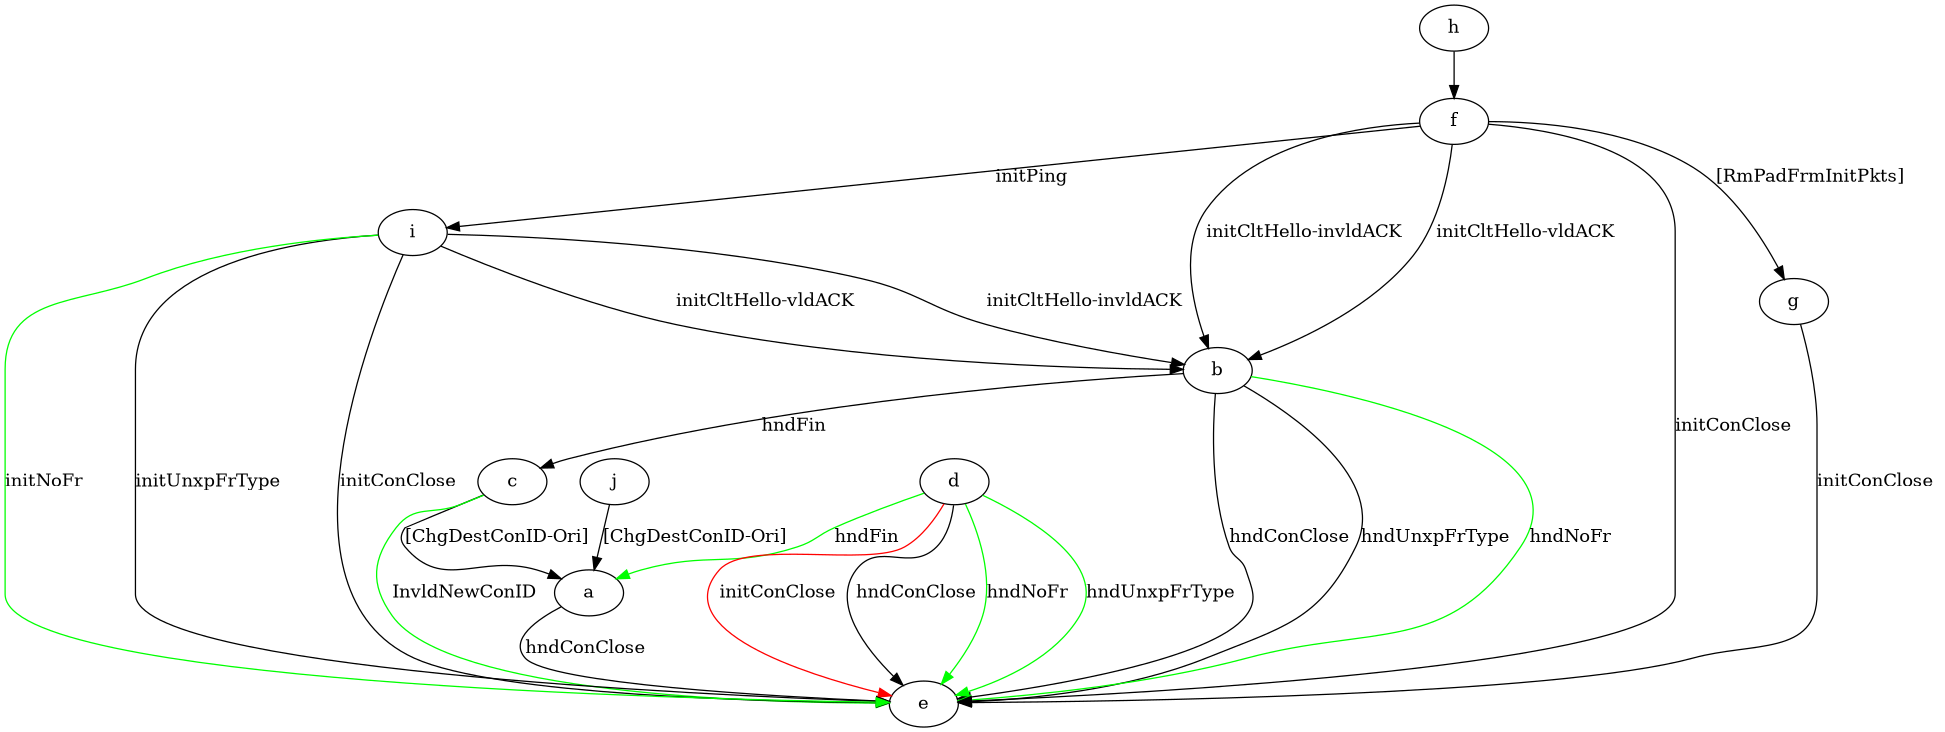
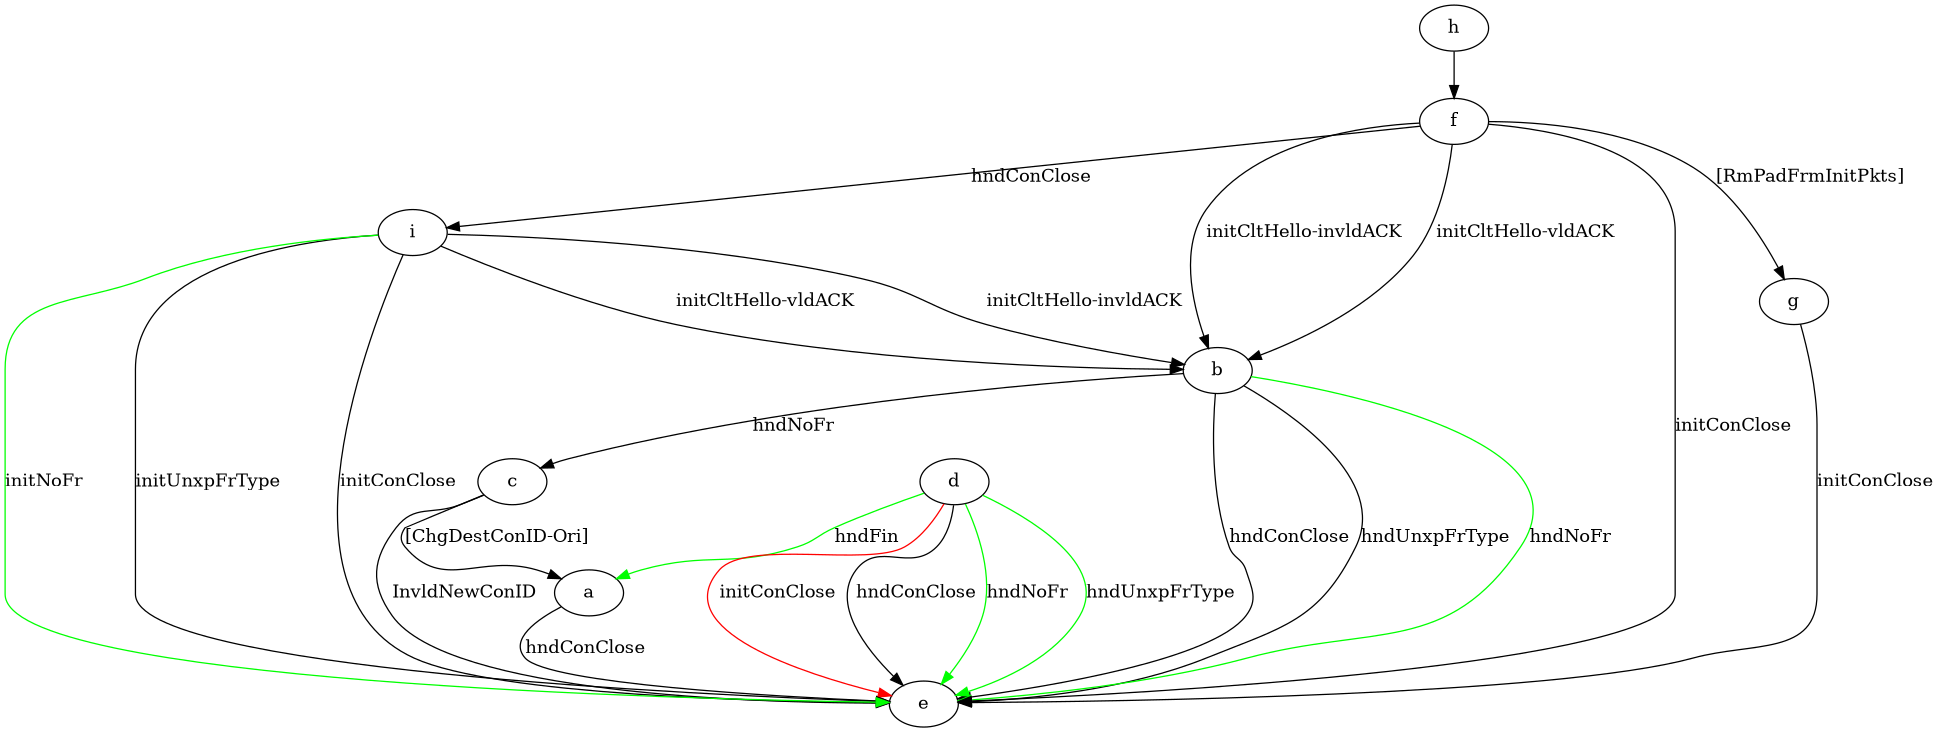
edge "f" -> "i": label "initPing " -> "hndConClose "
edge "b" -> "c": label "hndFin " -> "hndNoFr "
node "j": removed
edge "c" -> "e": color green -> black
